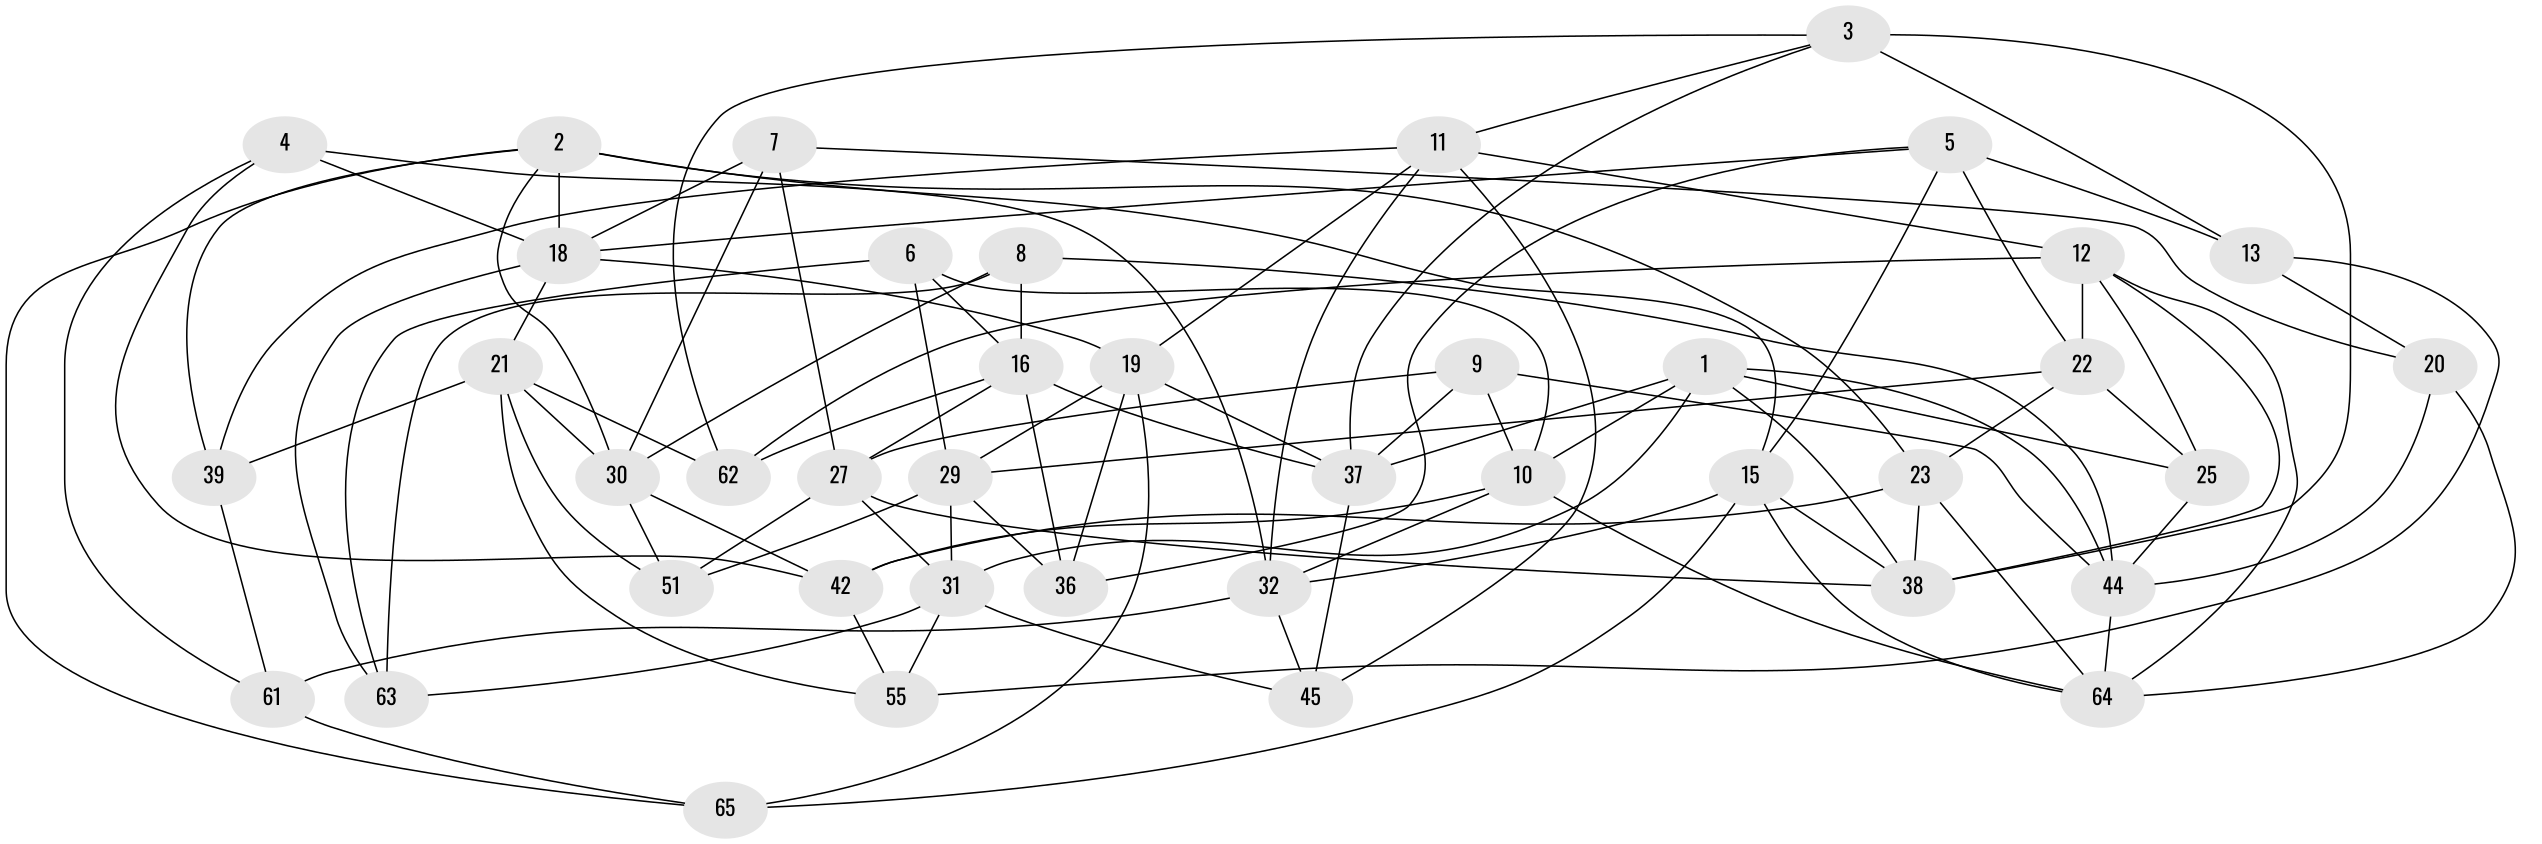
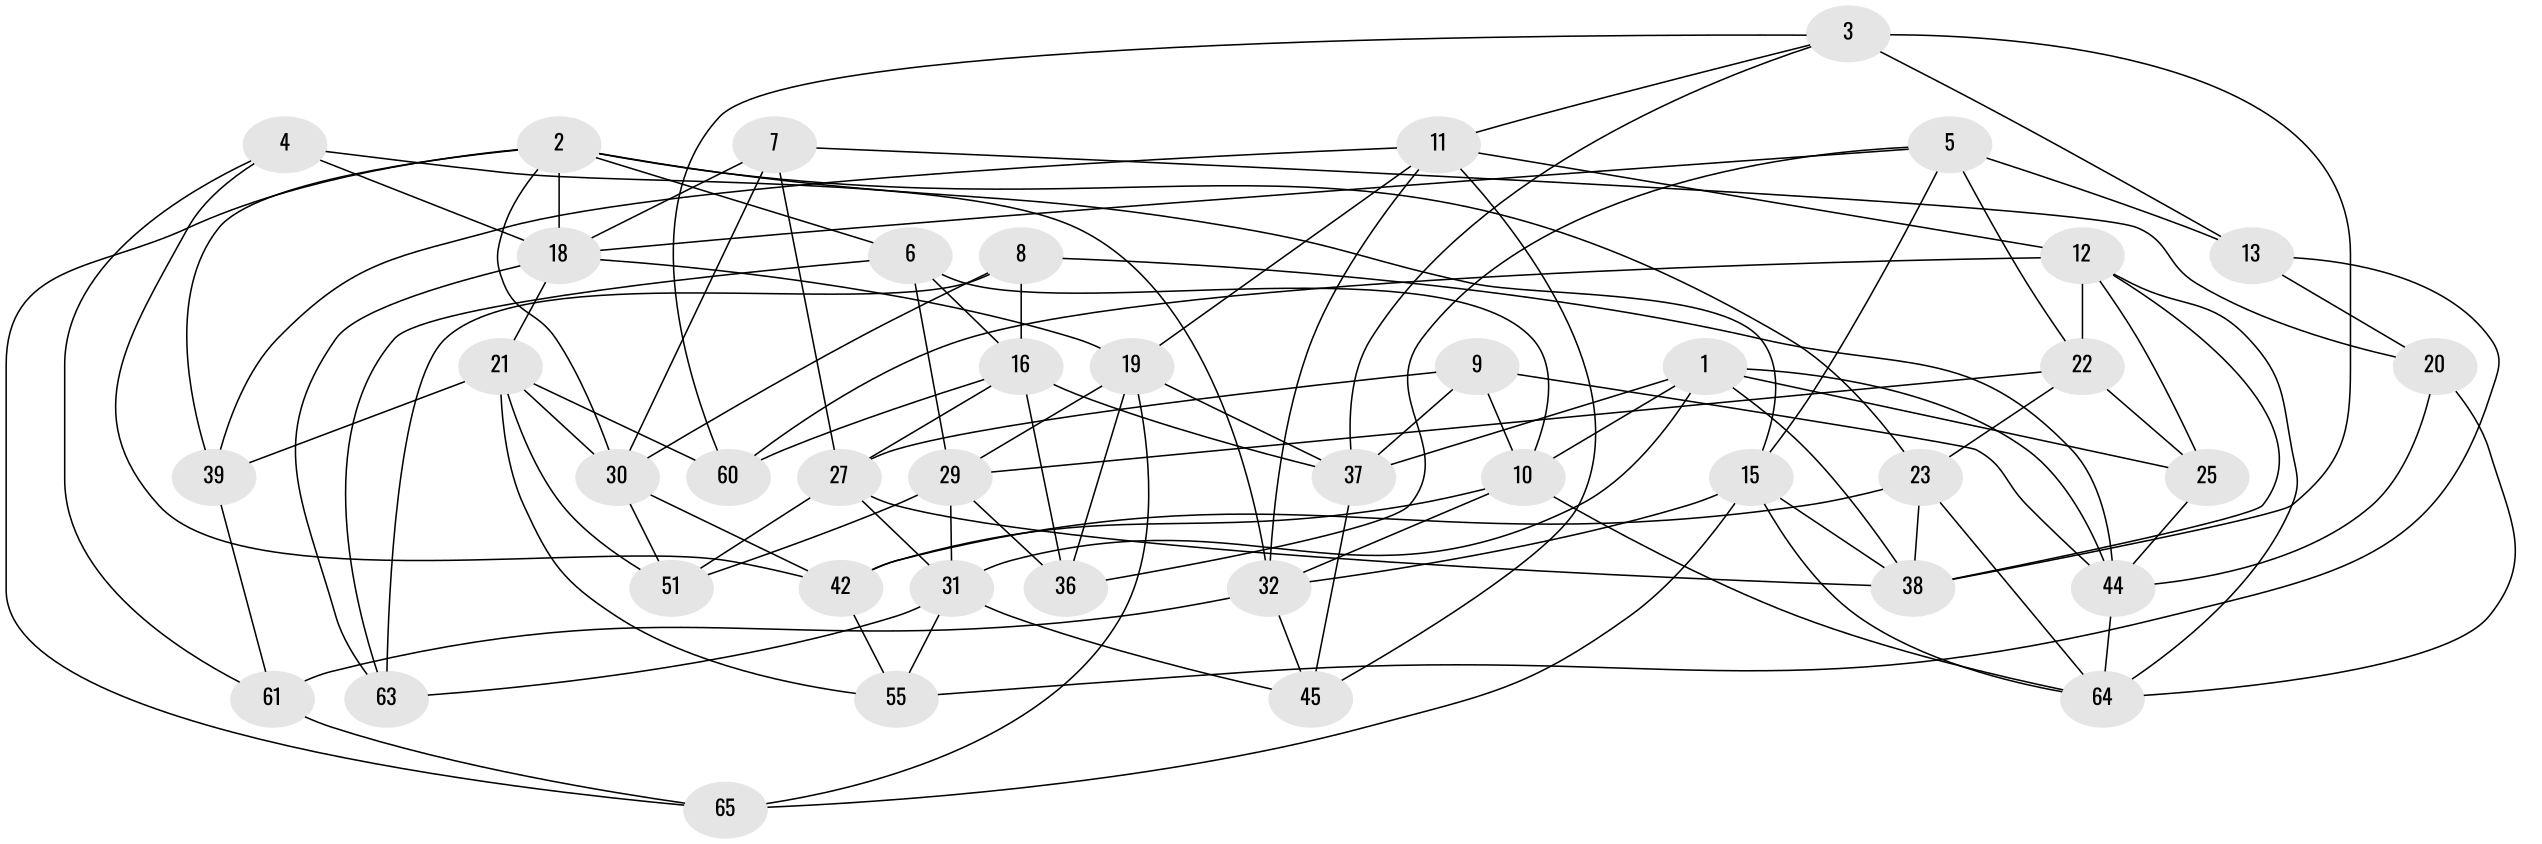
edge "2" -- "6": added
node "62": label "62" -> "60"
